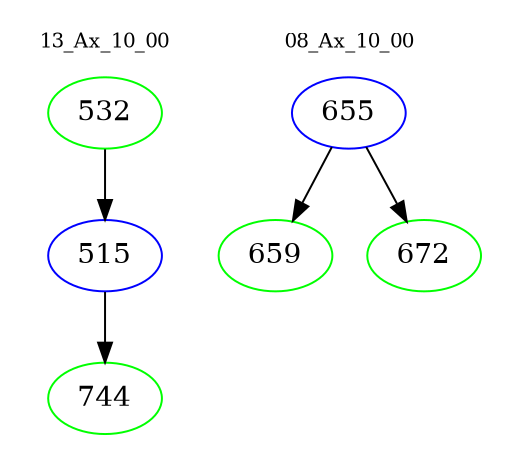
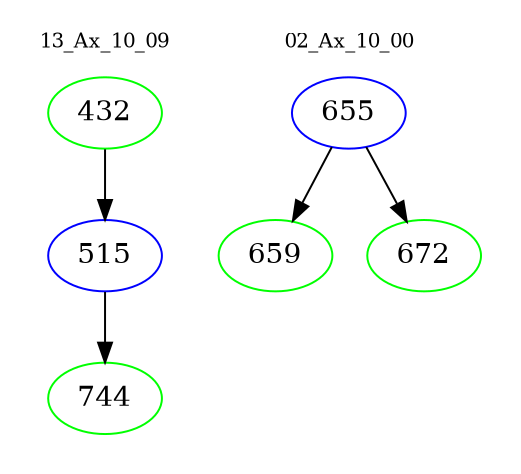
cluster "13_Ax_10_00": label "13_Ax_10_00" -> "13_Ax_10_09"
cluster "08_Ax_10_00": label "08_Ax_10_00" -> "02_Ax_10_00"
node "532": label "532" -> "432"
